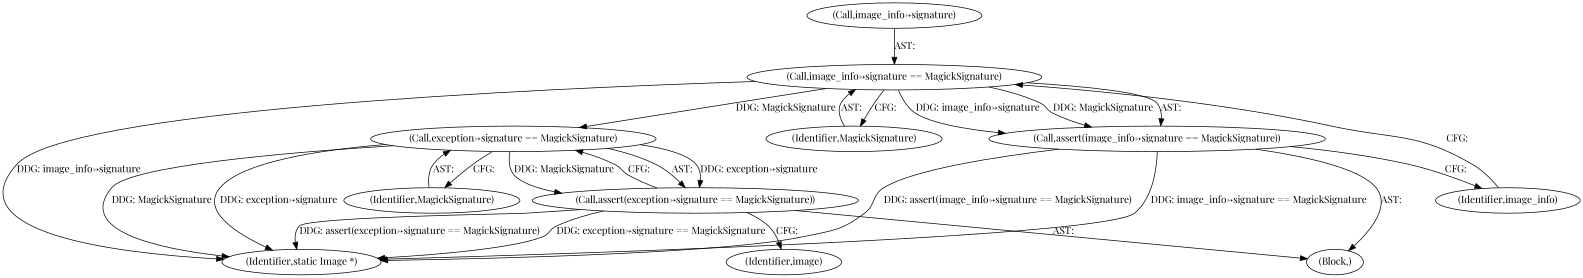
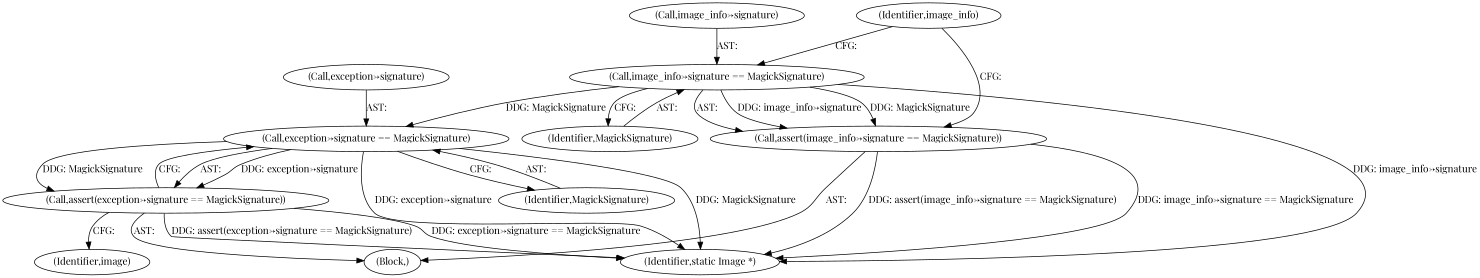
node "(Call,exception->signature)": added
edge "(Call,assert(image_info->signature == MagickSignature))" -> "(Identifier,image_info)": reversed
